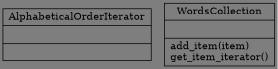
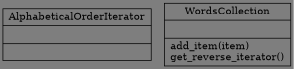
node "WordsCollection": text "get_item_iterator()" -> "get_reverse_iterator()"
